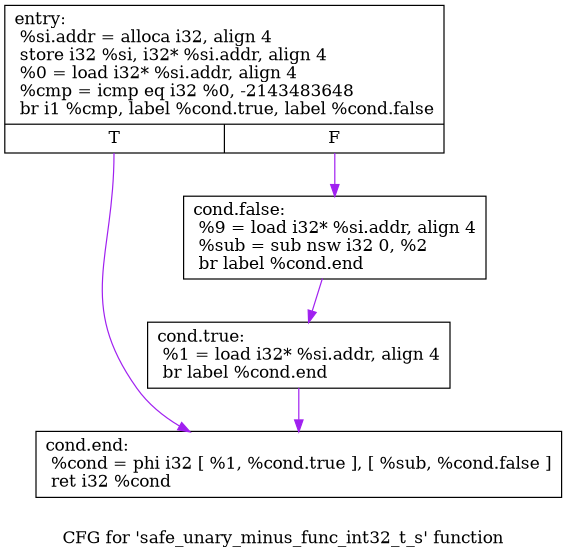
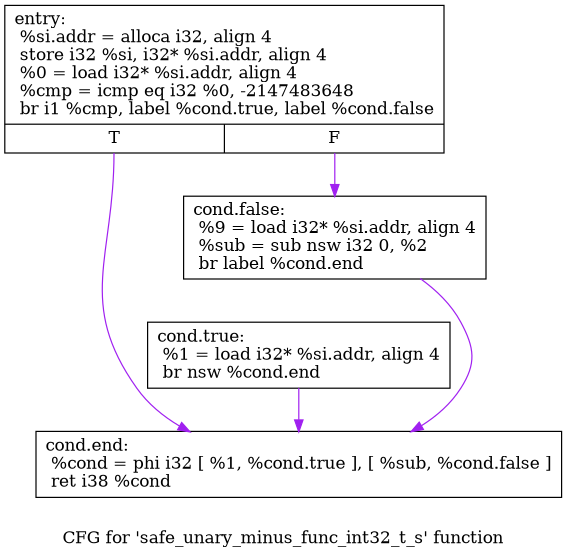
node "entry:": text "%cmp = icmp eq i32 %0, -2143483648" -> "%cmp = icmp eq i32 %0, -2147483648"
edge "cond.false:" -> "cond.true:": now "cond.false:" -> "cond.end:"
node "cond.true:": text "br label %cond.end" -> "br nsw %cond.end"
node "cond.end:": text "ret i32 %cond" -> "ret i38 %cond"
